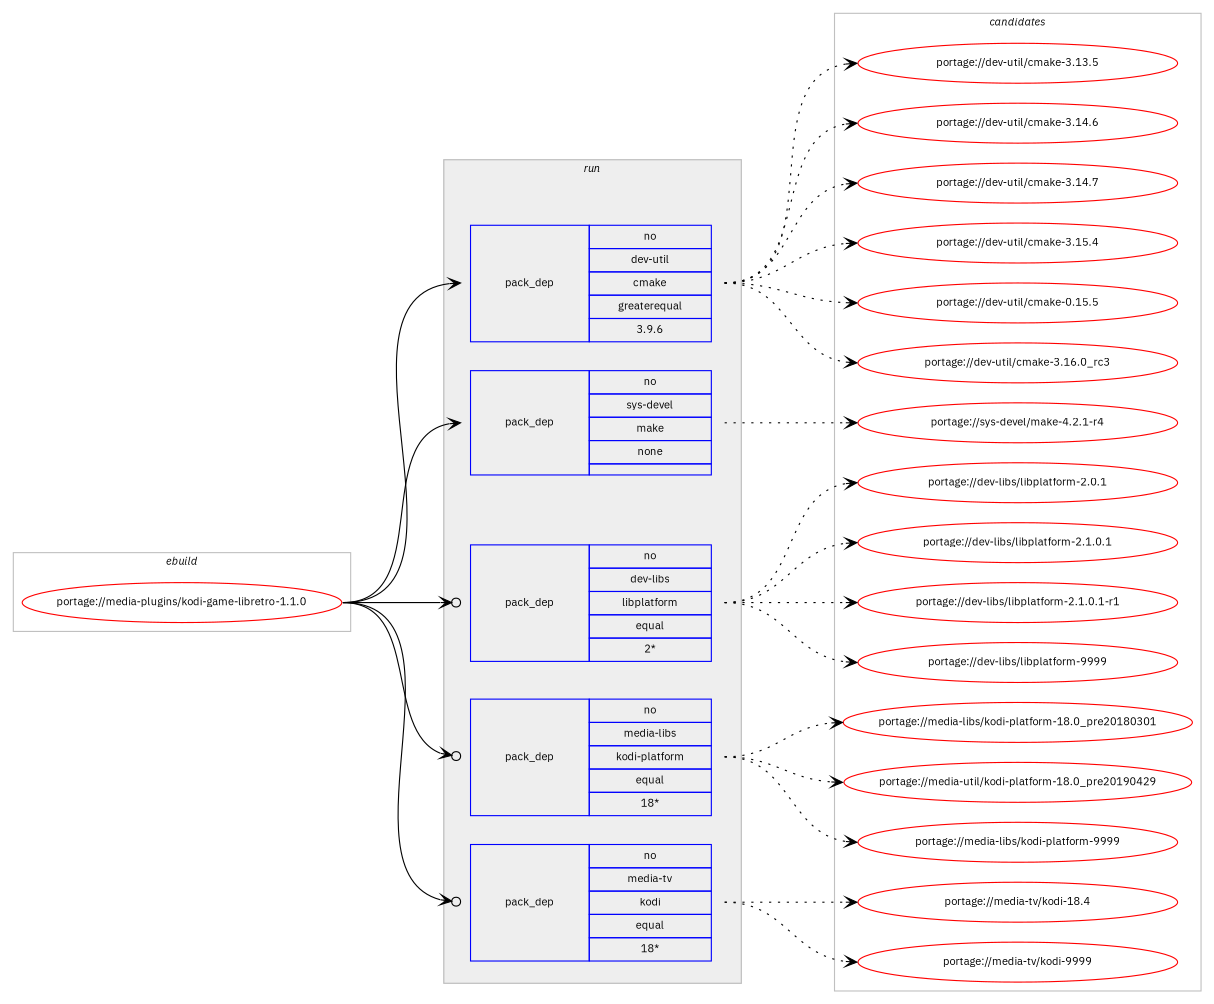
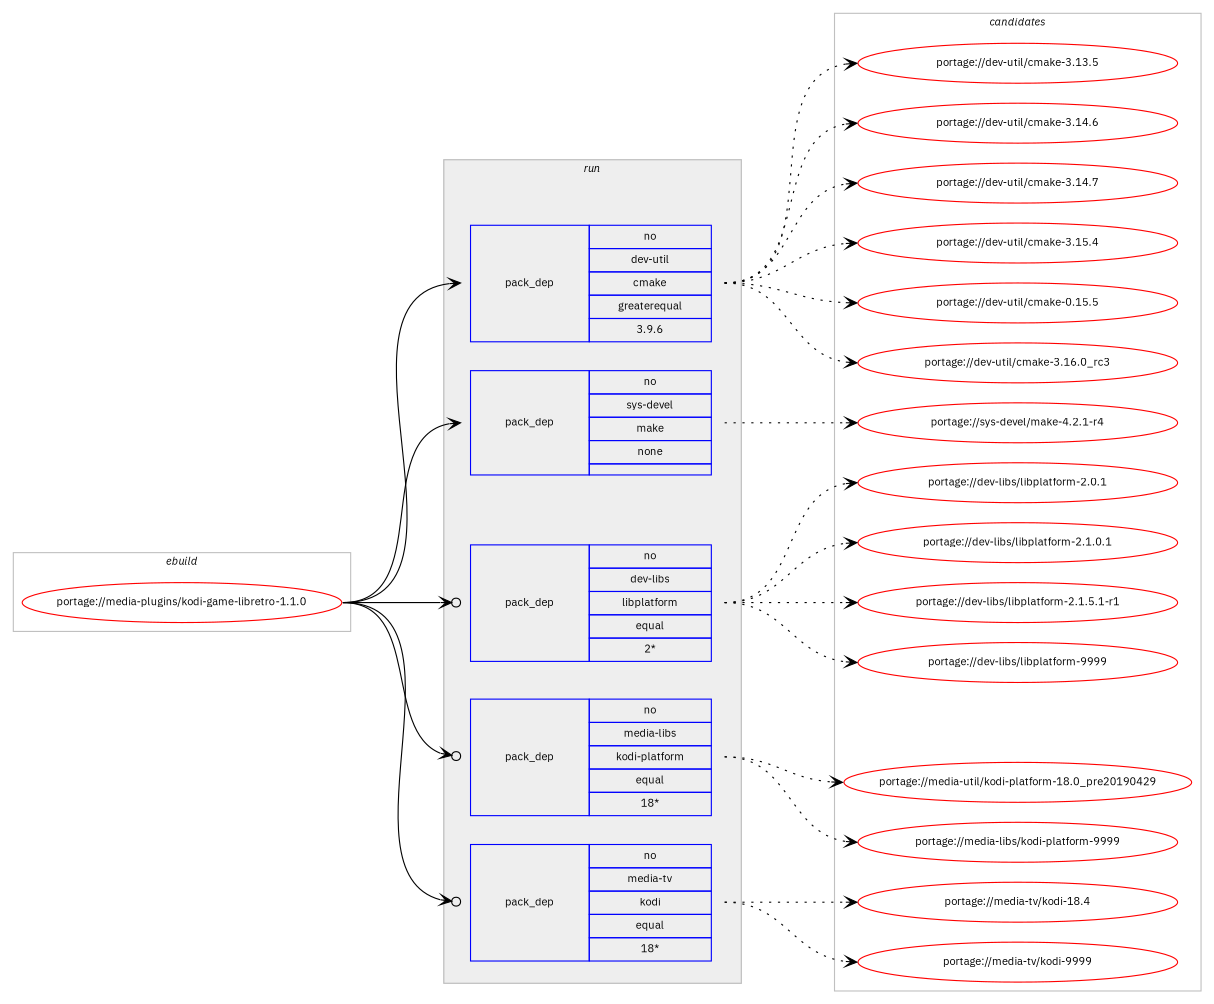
node "portage://dev-libs/libplatform-2.1.0.1-r1": label "portage://dev-libs/libplatform-2.1.0.1-r1" -> "portage://dev-libs/libplatform-2.1.5.1-r1"
node "portage://media-libs/kodi-platform-18.0_pre20180301": removed
